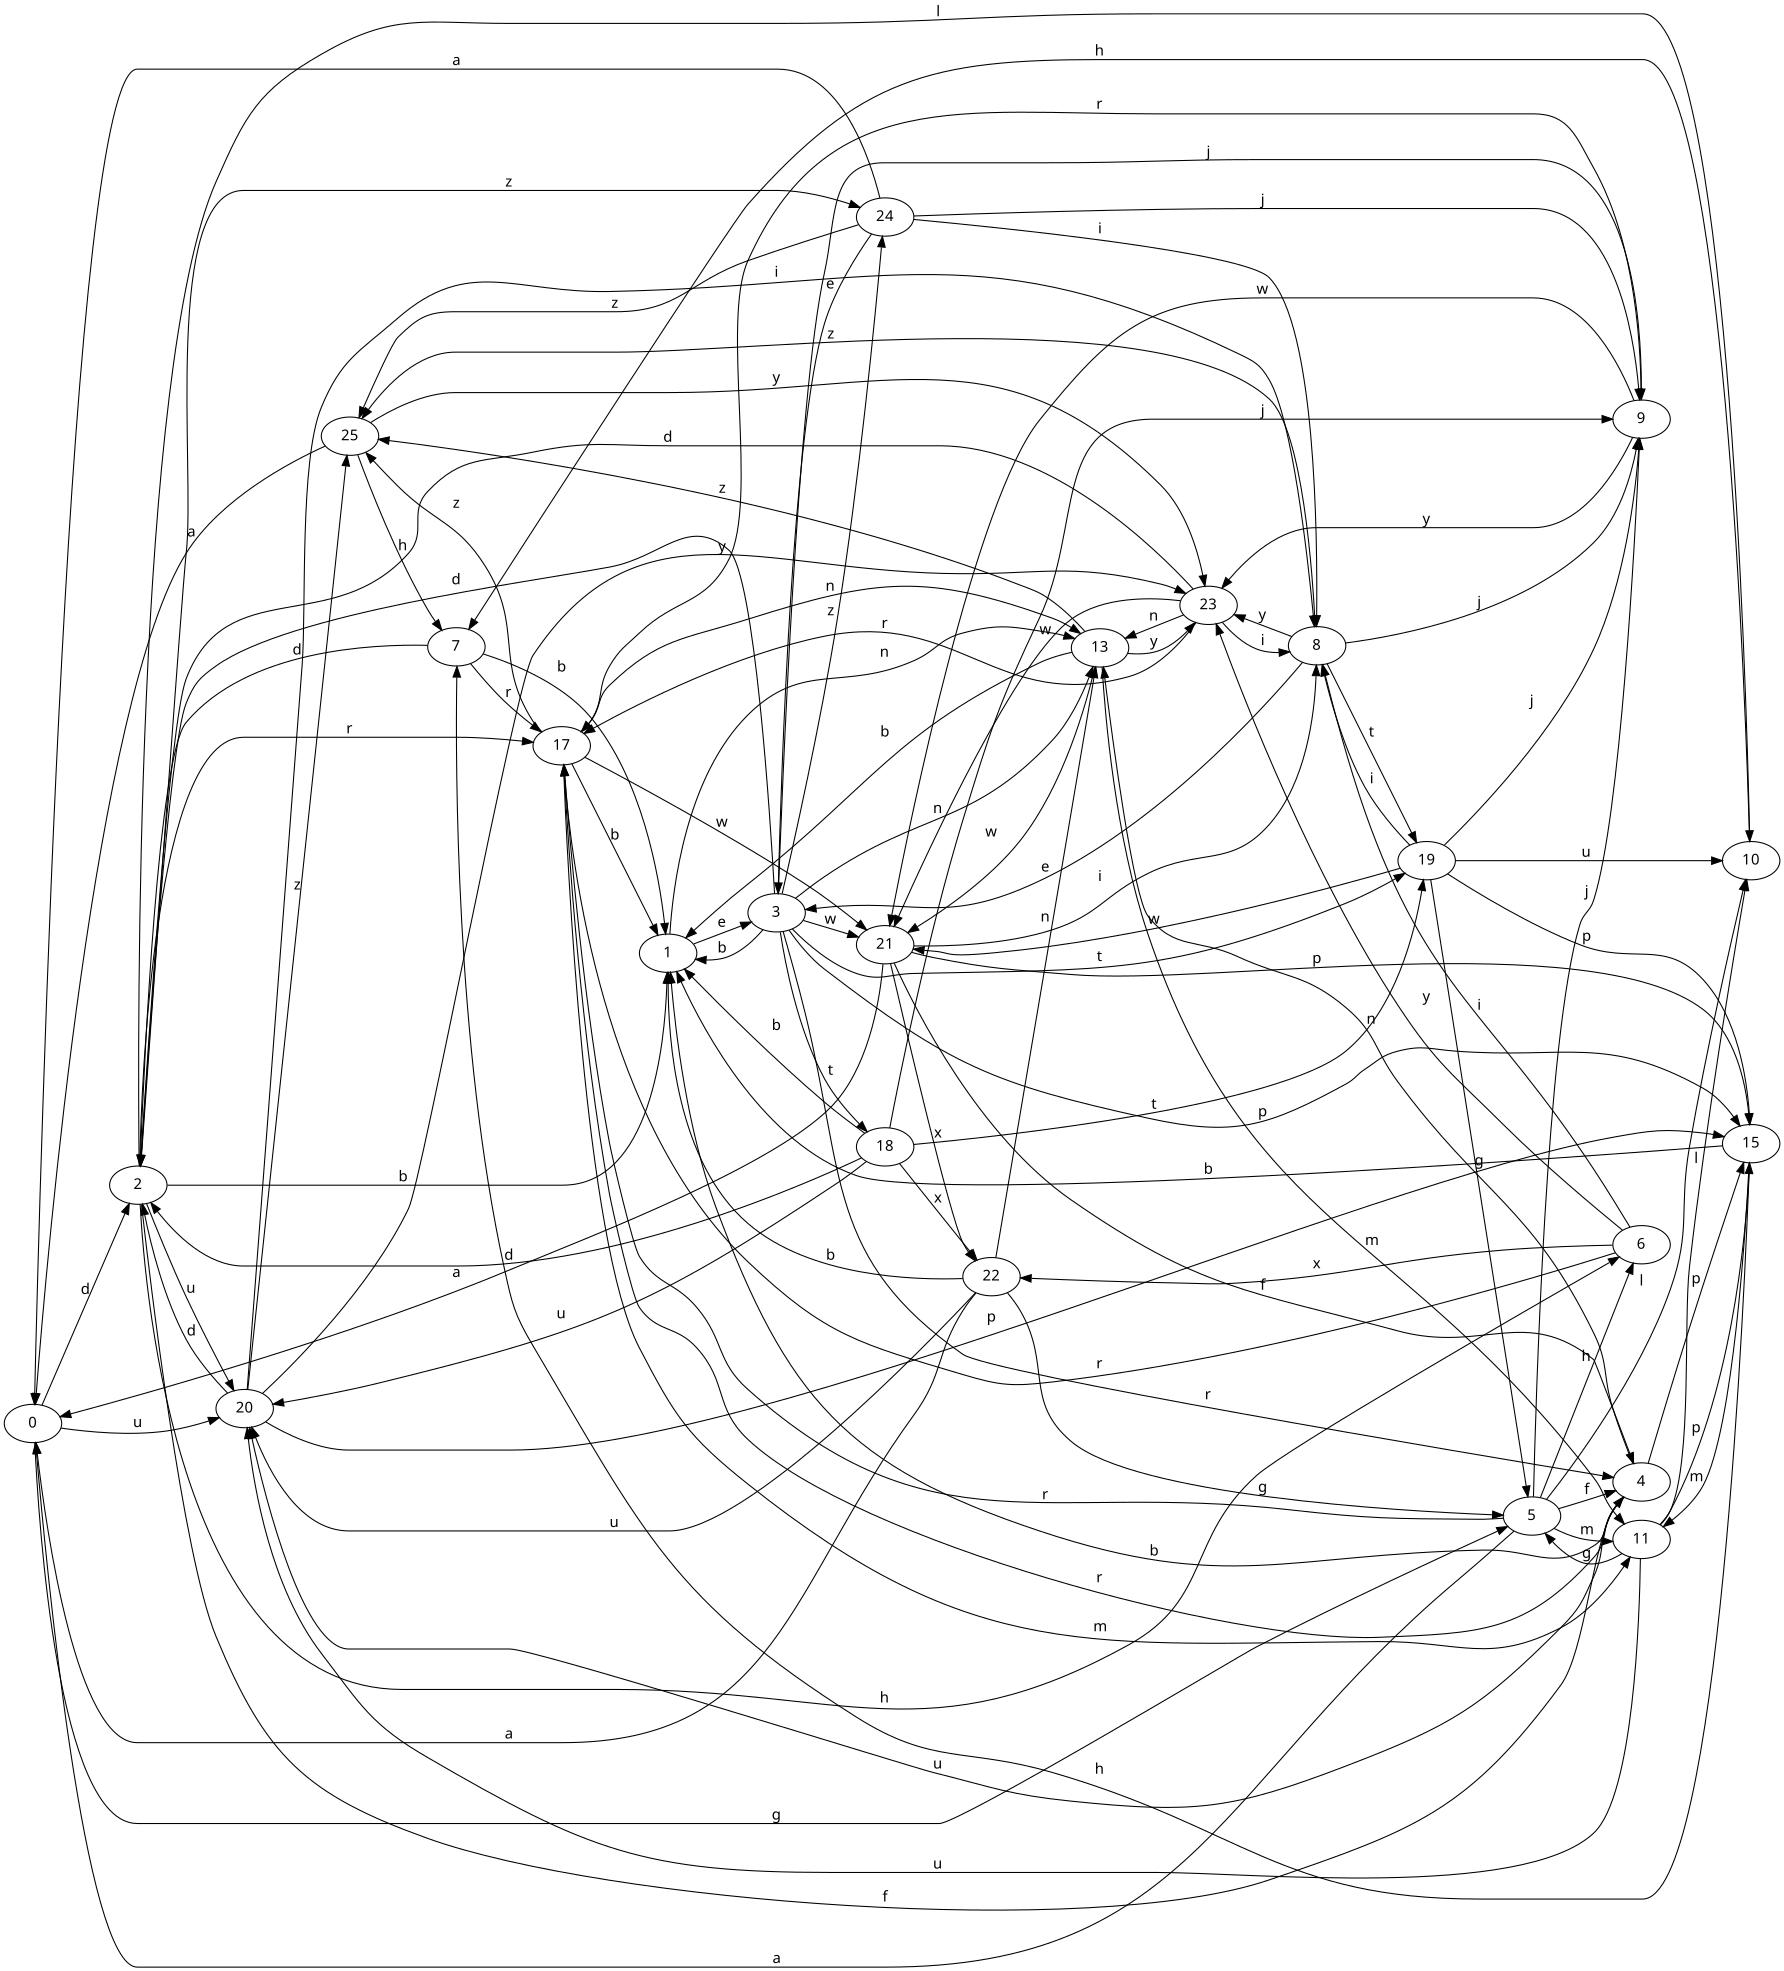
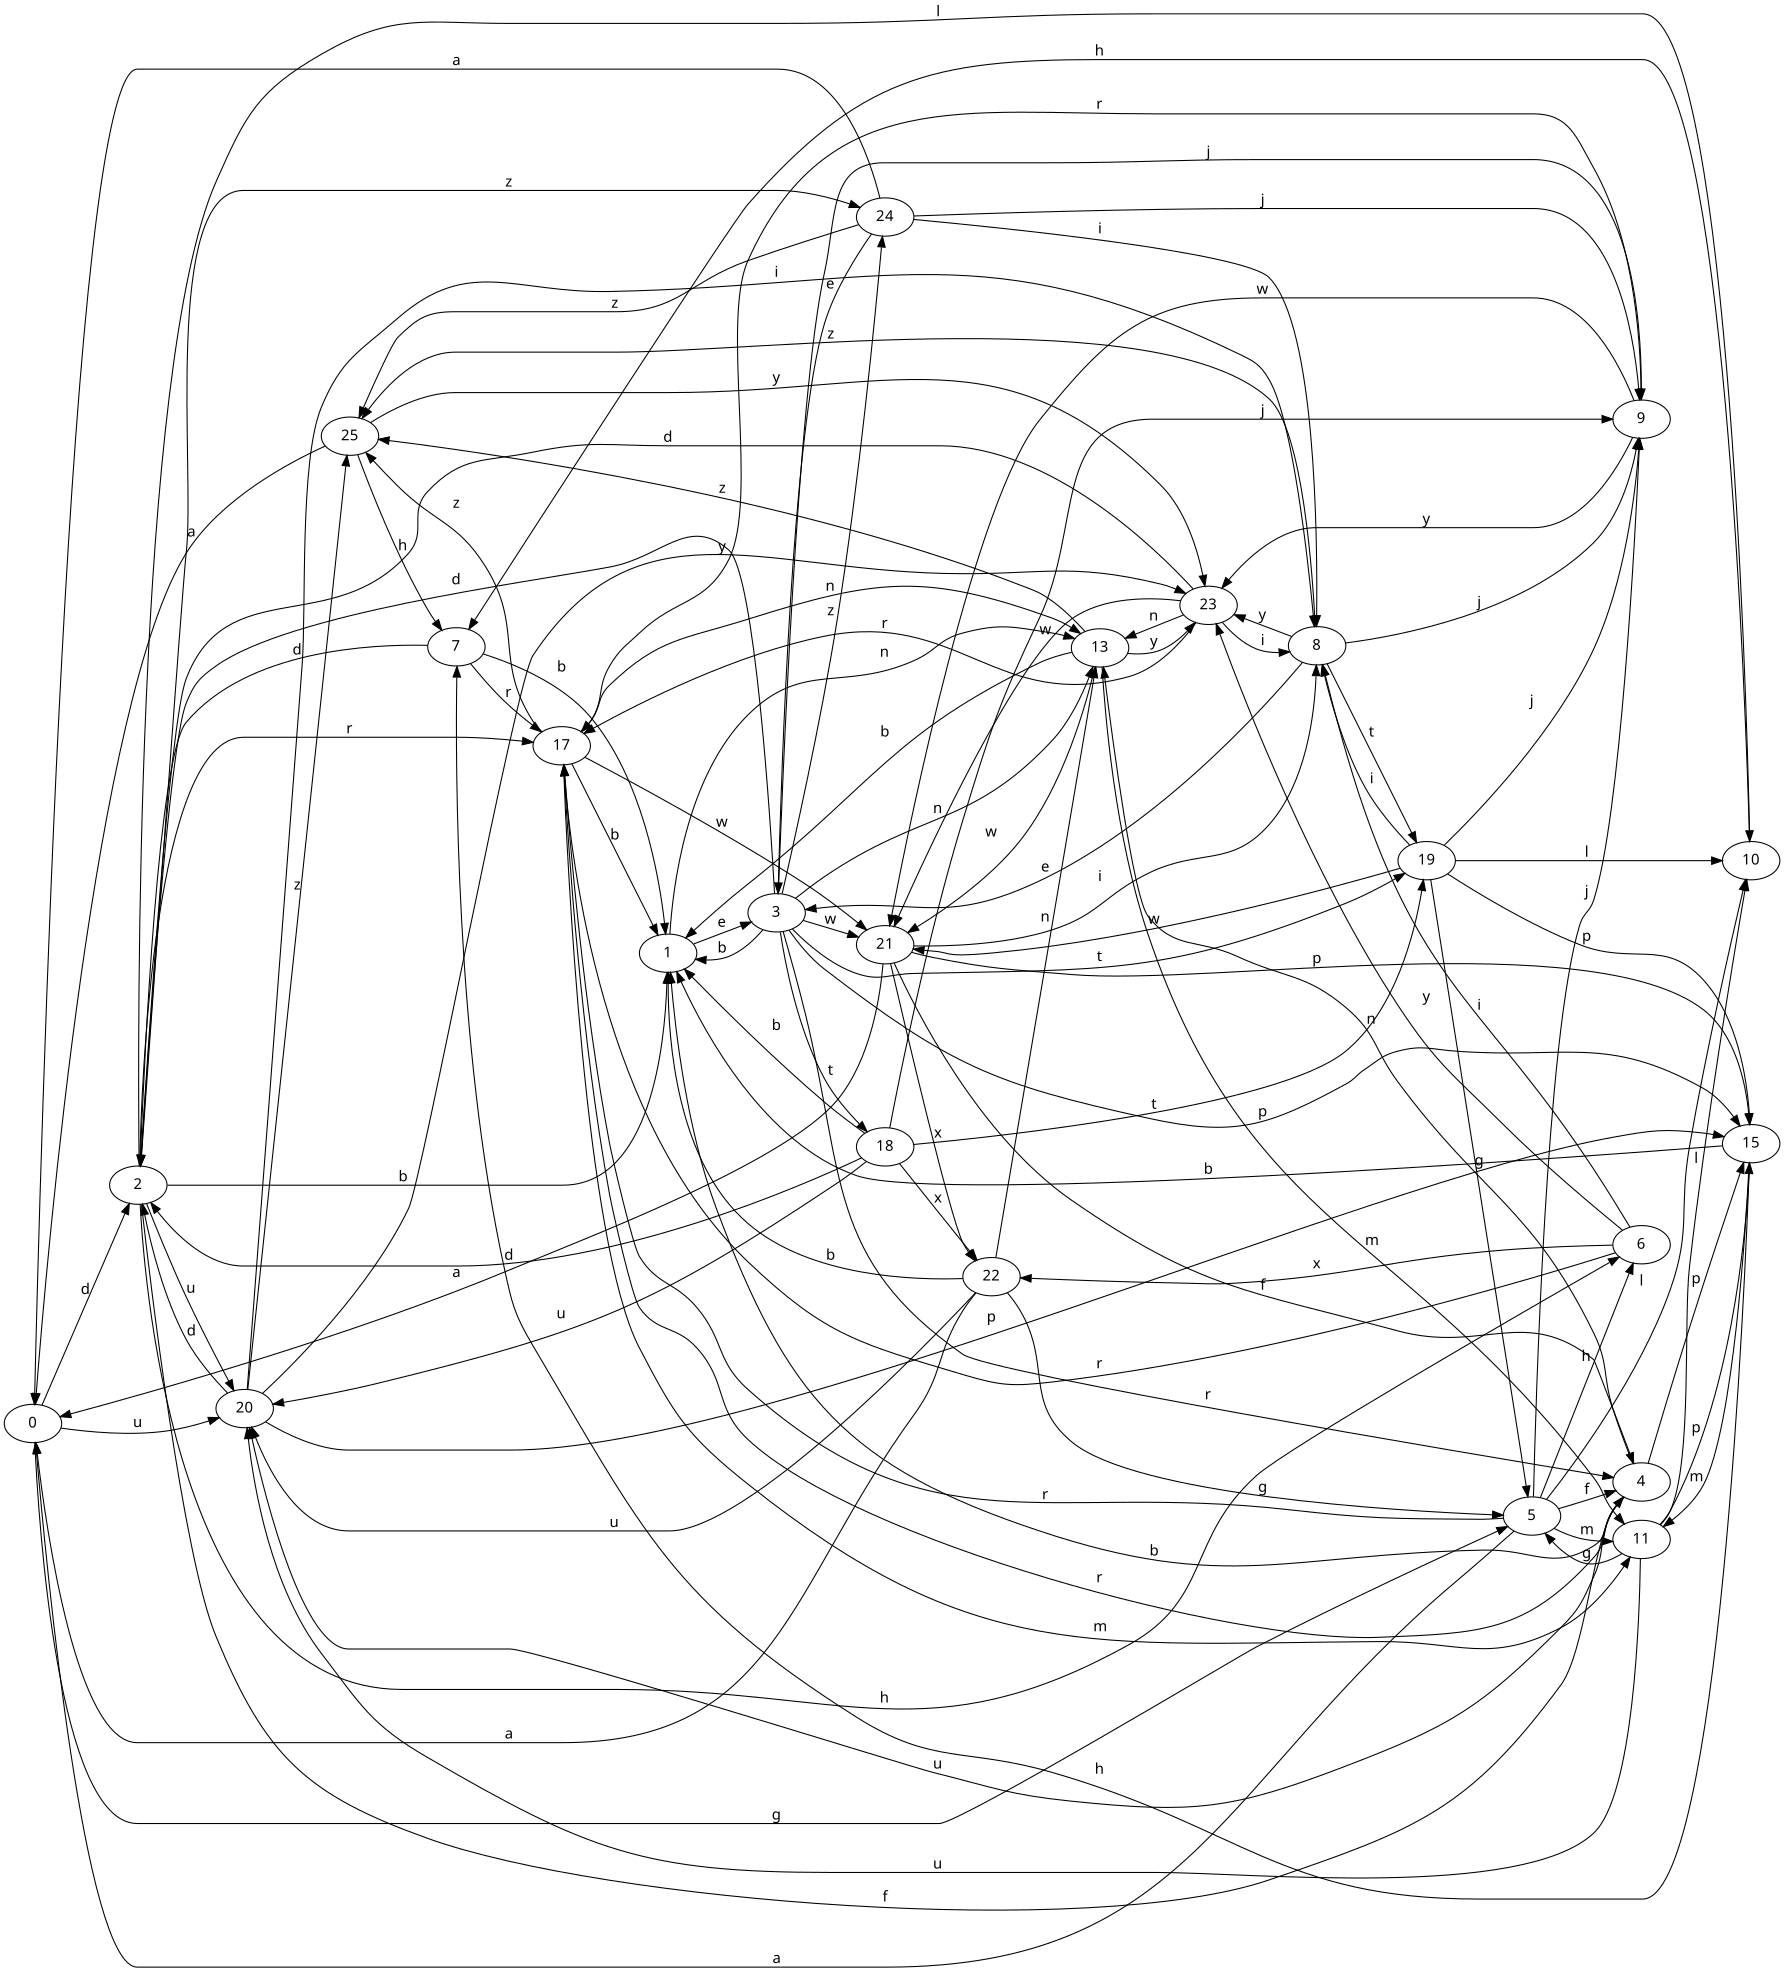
edge "19" -> "10": label "u" -> "l"
